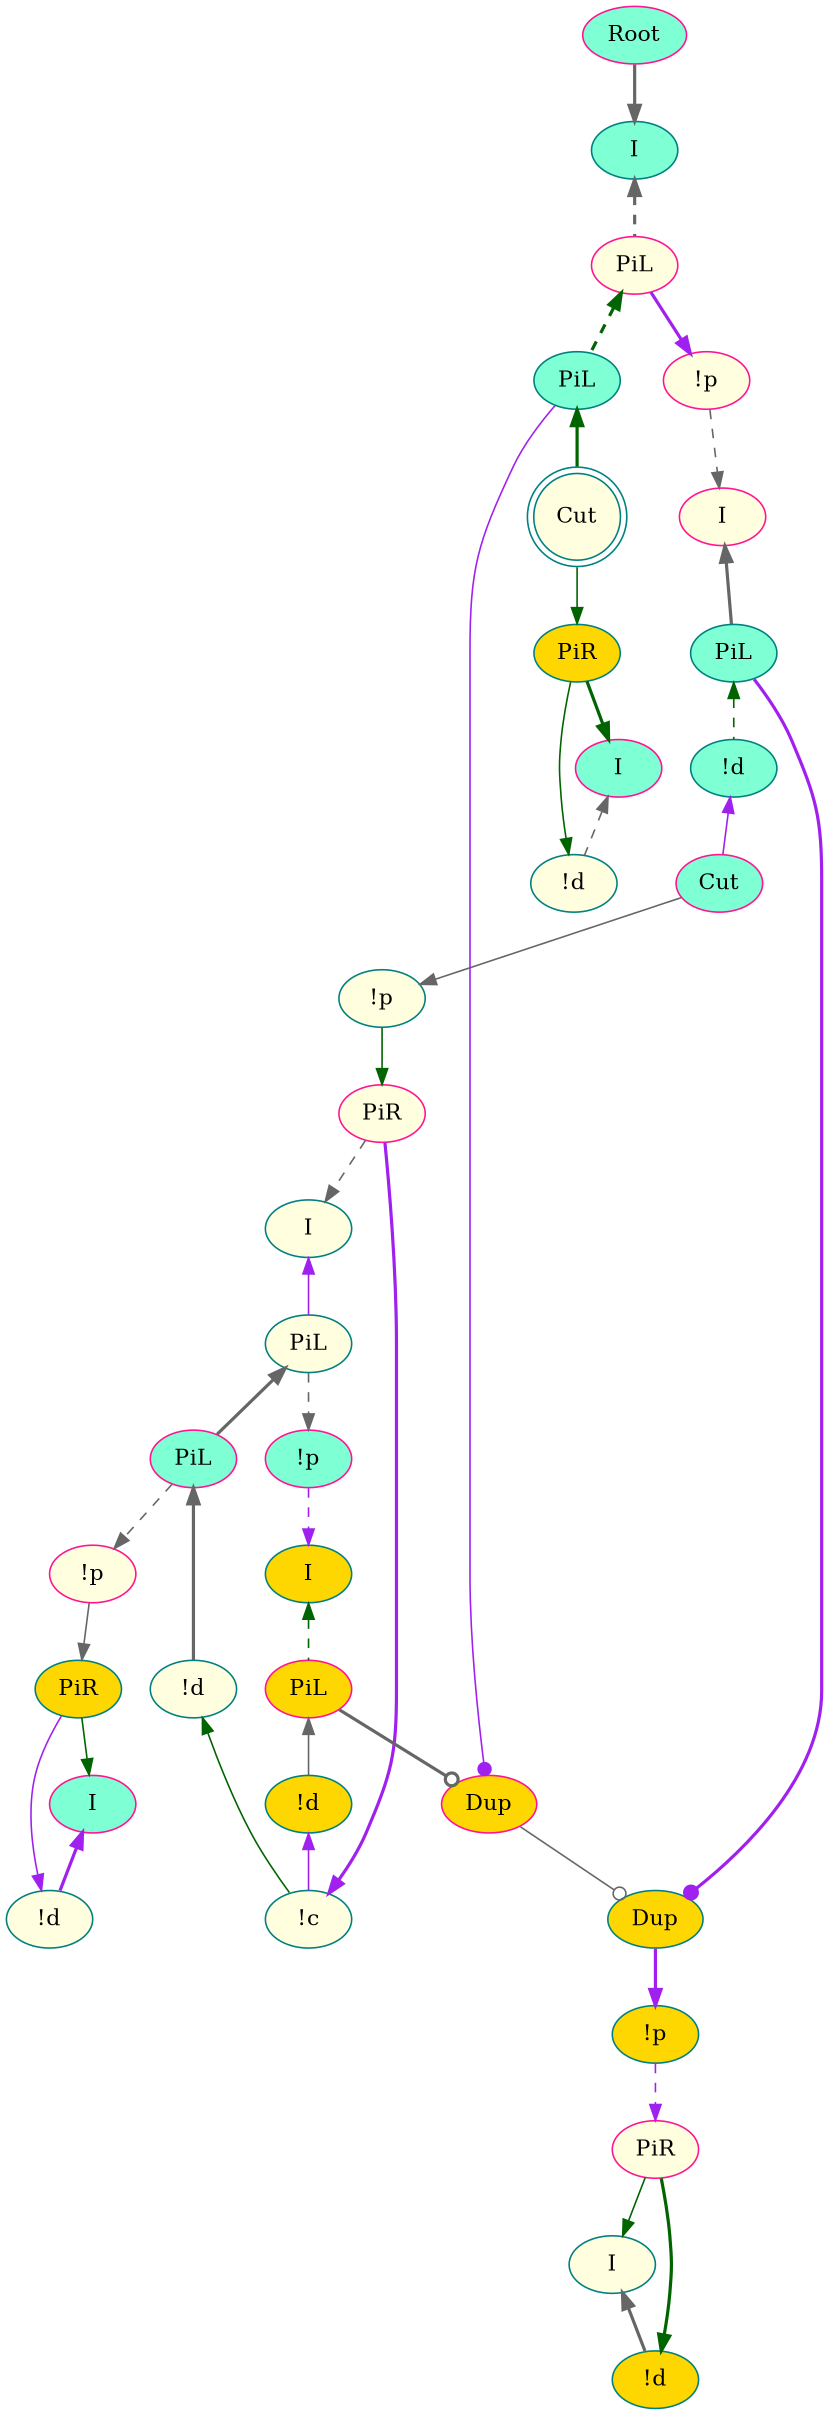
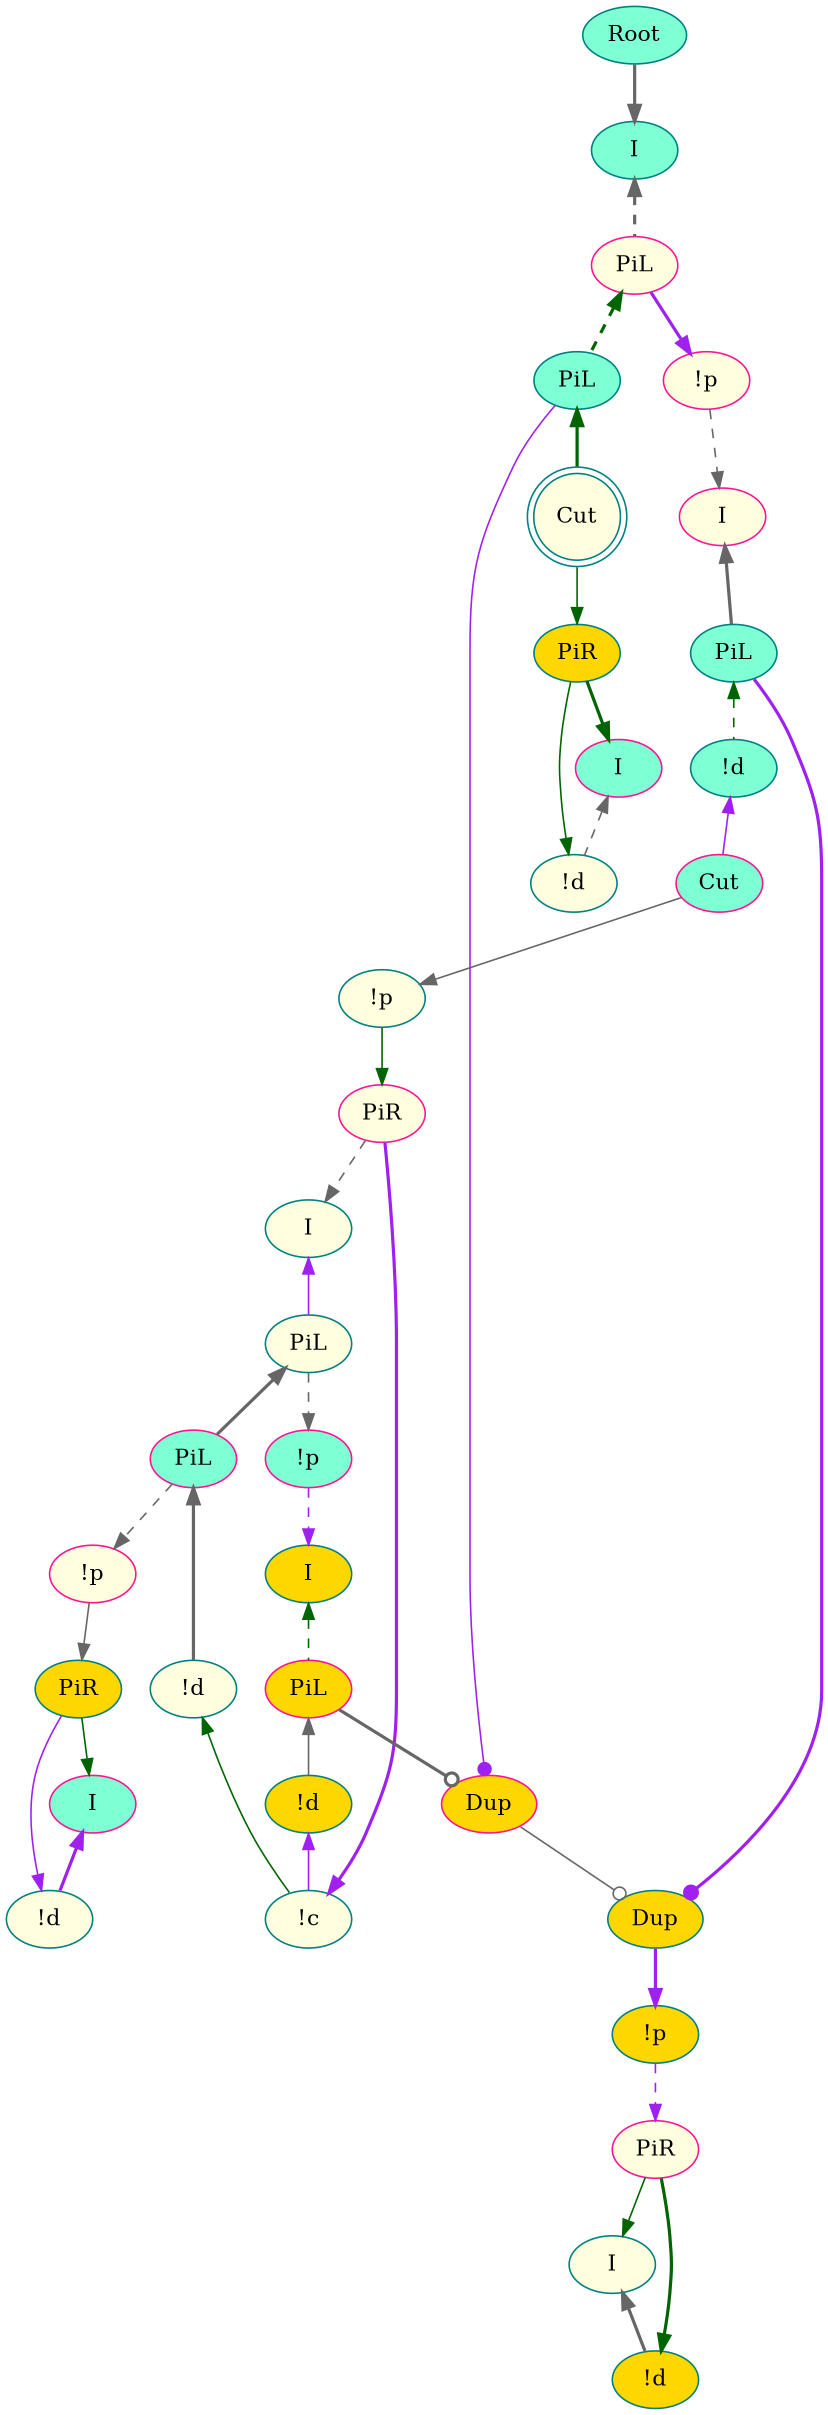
node "Root": color deeppink -> teal
